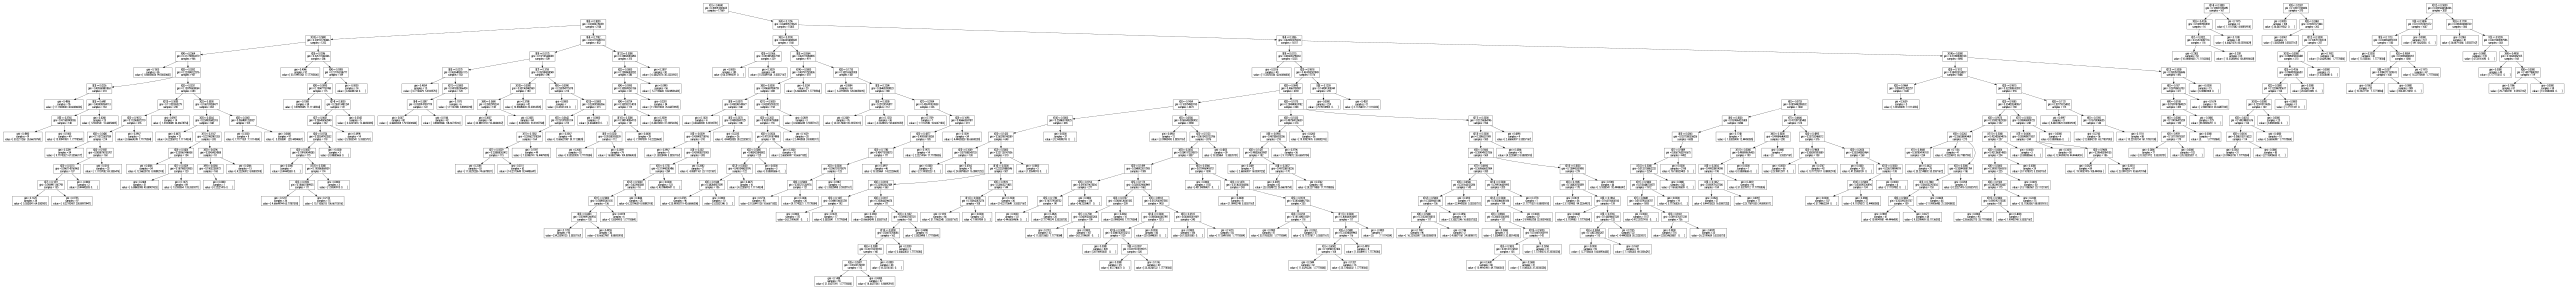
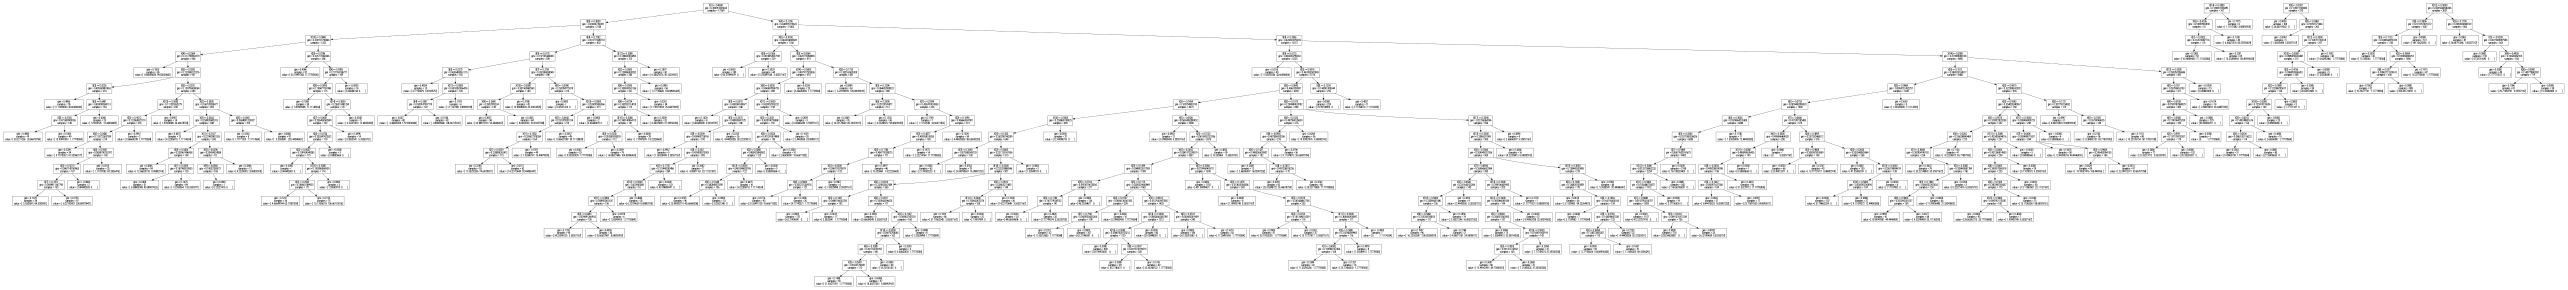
edge "X[1] <= 0.4690 gini = 0.499913303623 samples = 17369" -> "X[8] <= 0.5000 gini = 0.230847760381 samples = 2104": added
edge "X[13] <= 0.5000 gini = 0.0889458224438 samples = 213" -> "X[5] <= 0.4136 gini = 0.0904505566351 samples = 208": reversed
node "gini = 0.3324 value = 20 value = [ 6.66642492  1.77778584]": label "gini = 0.3324 value = 20 value = [ 6.66642492  1.77778584]" -> "gini = 0.3324 samples = 20 value = [ 6.66642492  1.77778584]"
edge "X[3] <= 0.9864 gini = 0.0904121452257 samples = 7445" -> "X[0] <= 0.0753 gini = 0.0859442893032 samples = 7440": added
edge "X[3] <= 0.2021 gini = 0.429905373903 samples = 305" -> "X[5] <= 0.0309 gini = 0.439492728916 samples = 310": reversed
edge "X[0] <= 0.2262 gini = 0.336538840469 samples = 275" -> "X[2] <= 0.5000 gini = 0.353443881784 samples = 156": now "X[1] <= 0.8688 gini = 0.387804140151 samples = 234" -> "X[2] <= 0.5000 gini = 0.353443881784 samples = 156"
